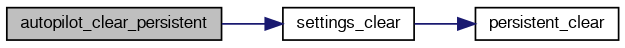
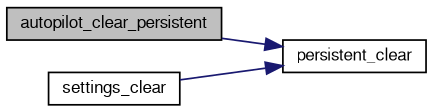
edge "autopilot_clear_persistent" -> "settings_clear": now "autopilot_clear_persistent" -> "persistent_clear"
